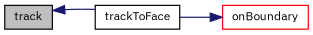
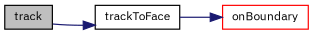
edge "trackToFace" -> "track": reversed
